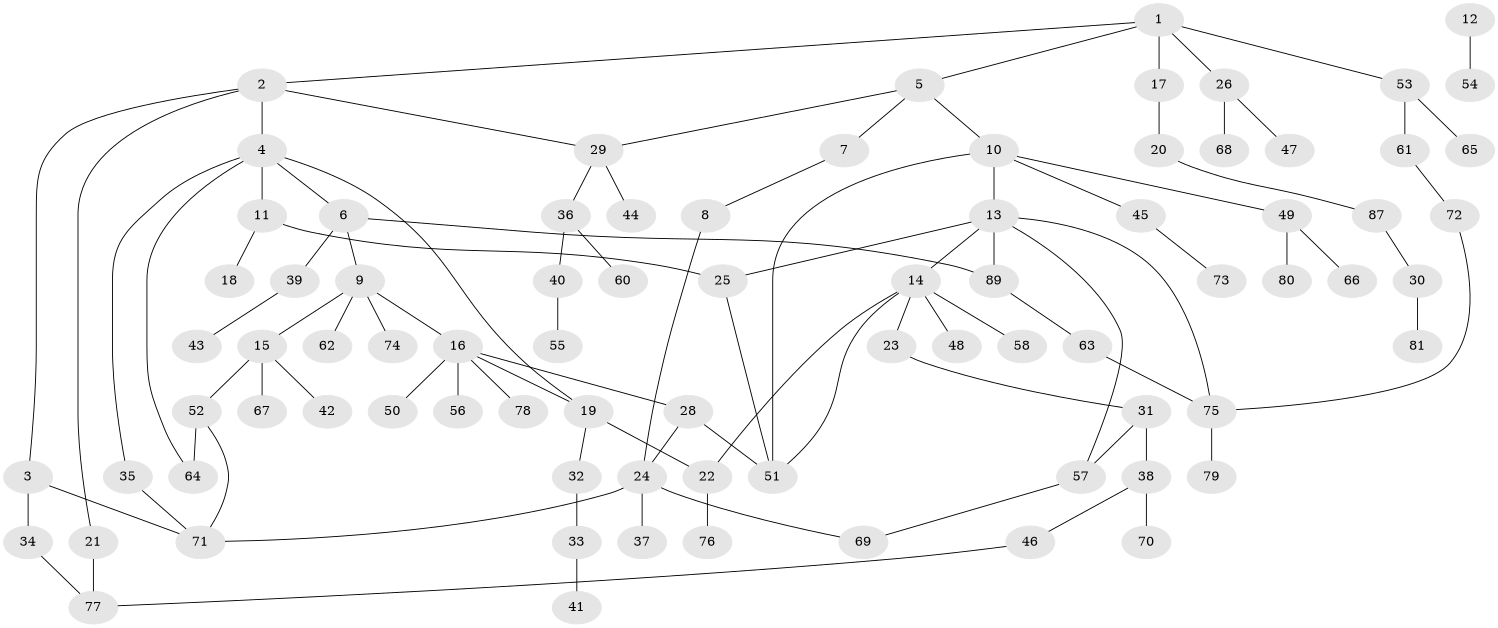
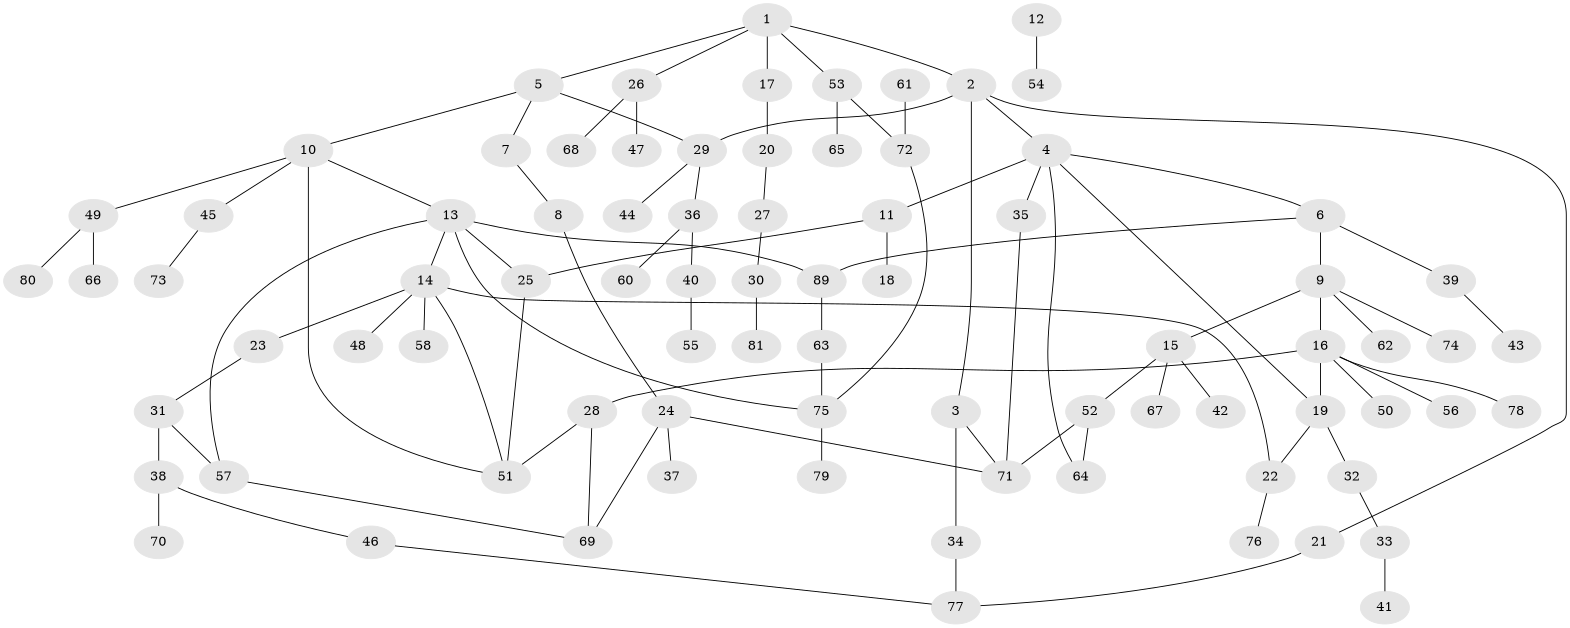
edge "53" -- "61": now "53" -- "72"
node "87": label "87" -> "27"
edge "28" -- "24": now "28" -- "69"
